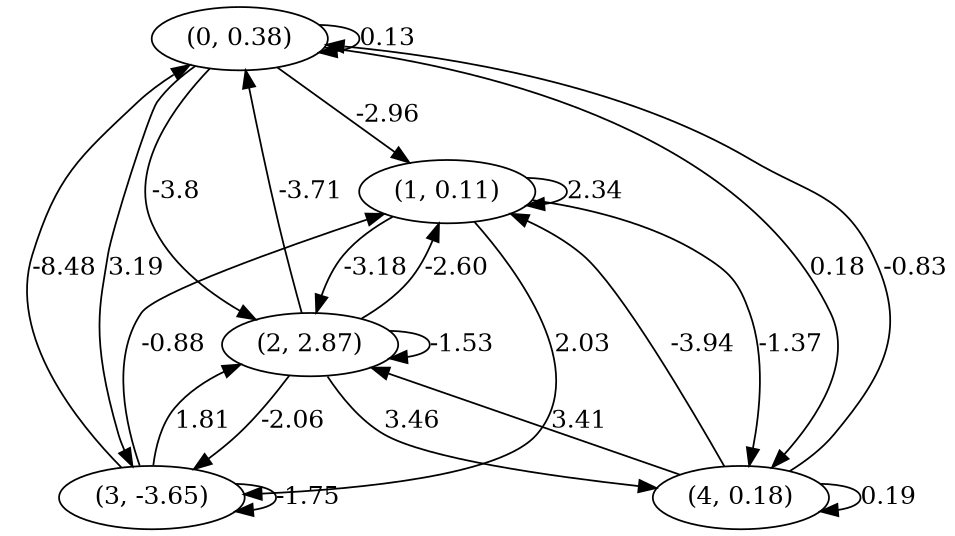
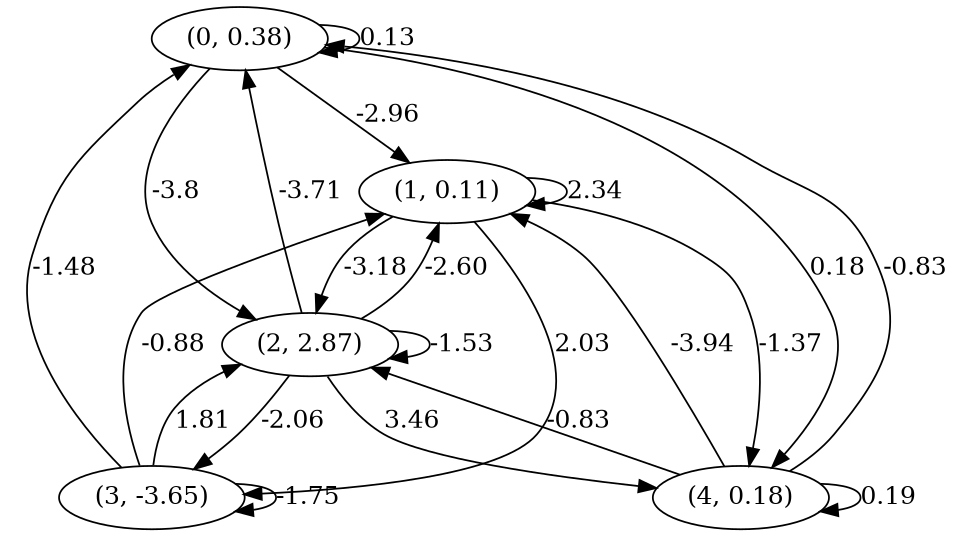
edge "(0, 0.38)" -> "(3, -3.65)": removed, label "3.19"
edge "(3, -3.65)" -> "(0, 0.38)": label "-8.48" -> "-1.48"
edge "(4, 0.18)" -> "(2, 2.87)": label "3.41" -> "-0.83"
